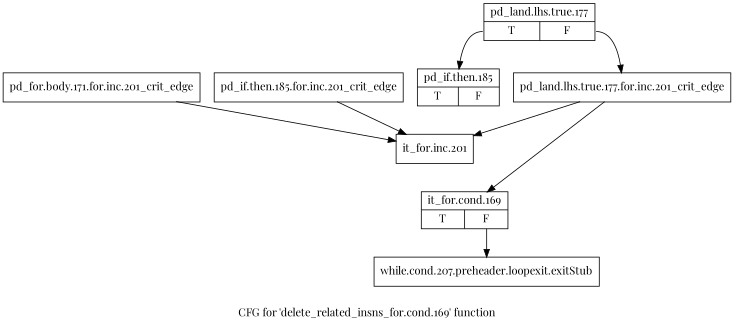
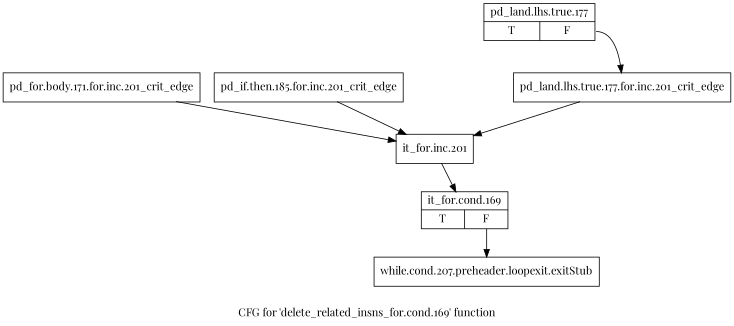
node "pd_if.then.185": removed
edge "pd_land.lhs.true.177.for.inc.201_crit_edge" -> "it_for.cond.169": now "it_for.inc.201" -> "it_for.cond.169"
